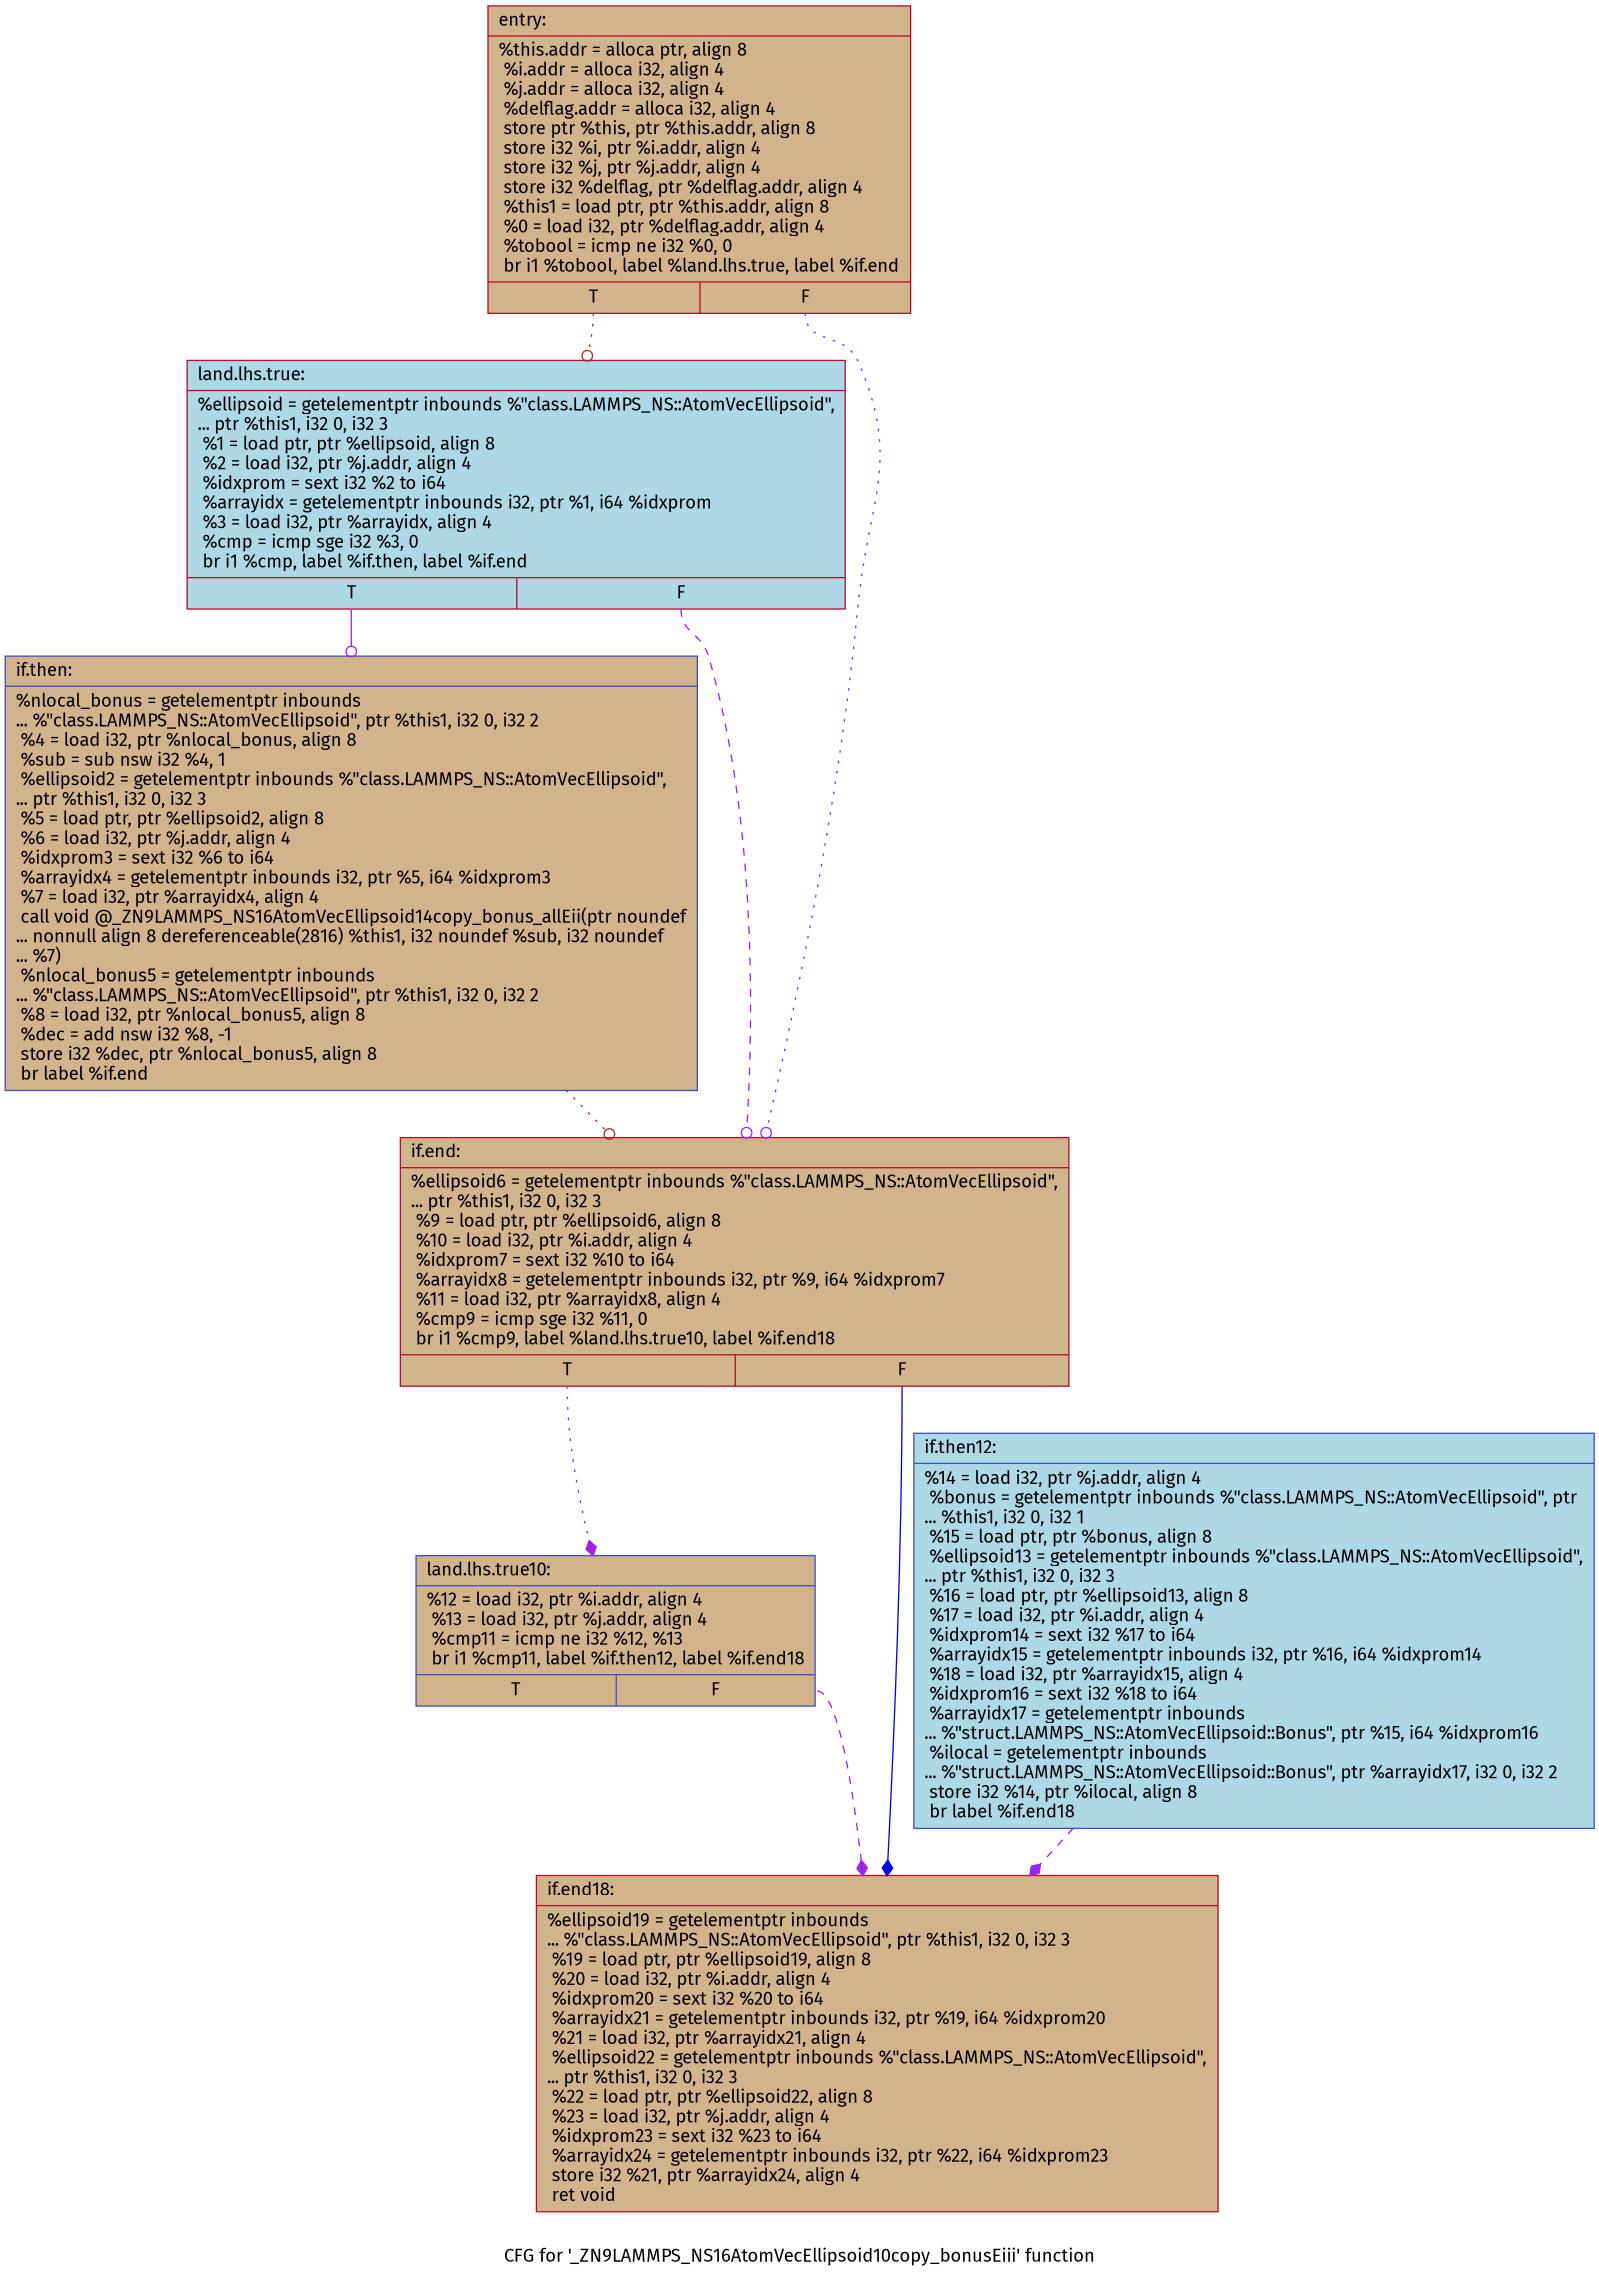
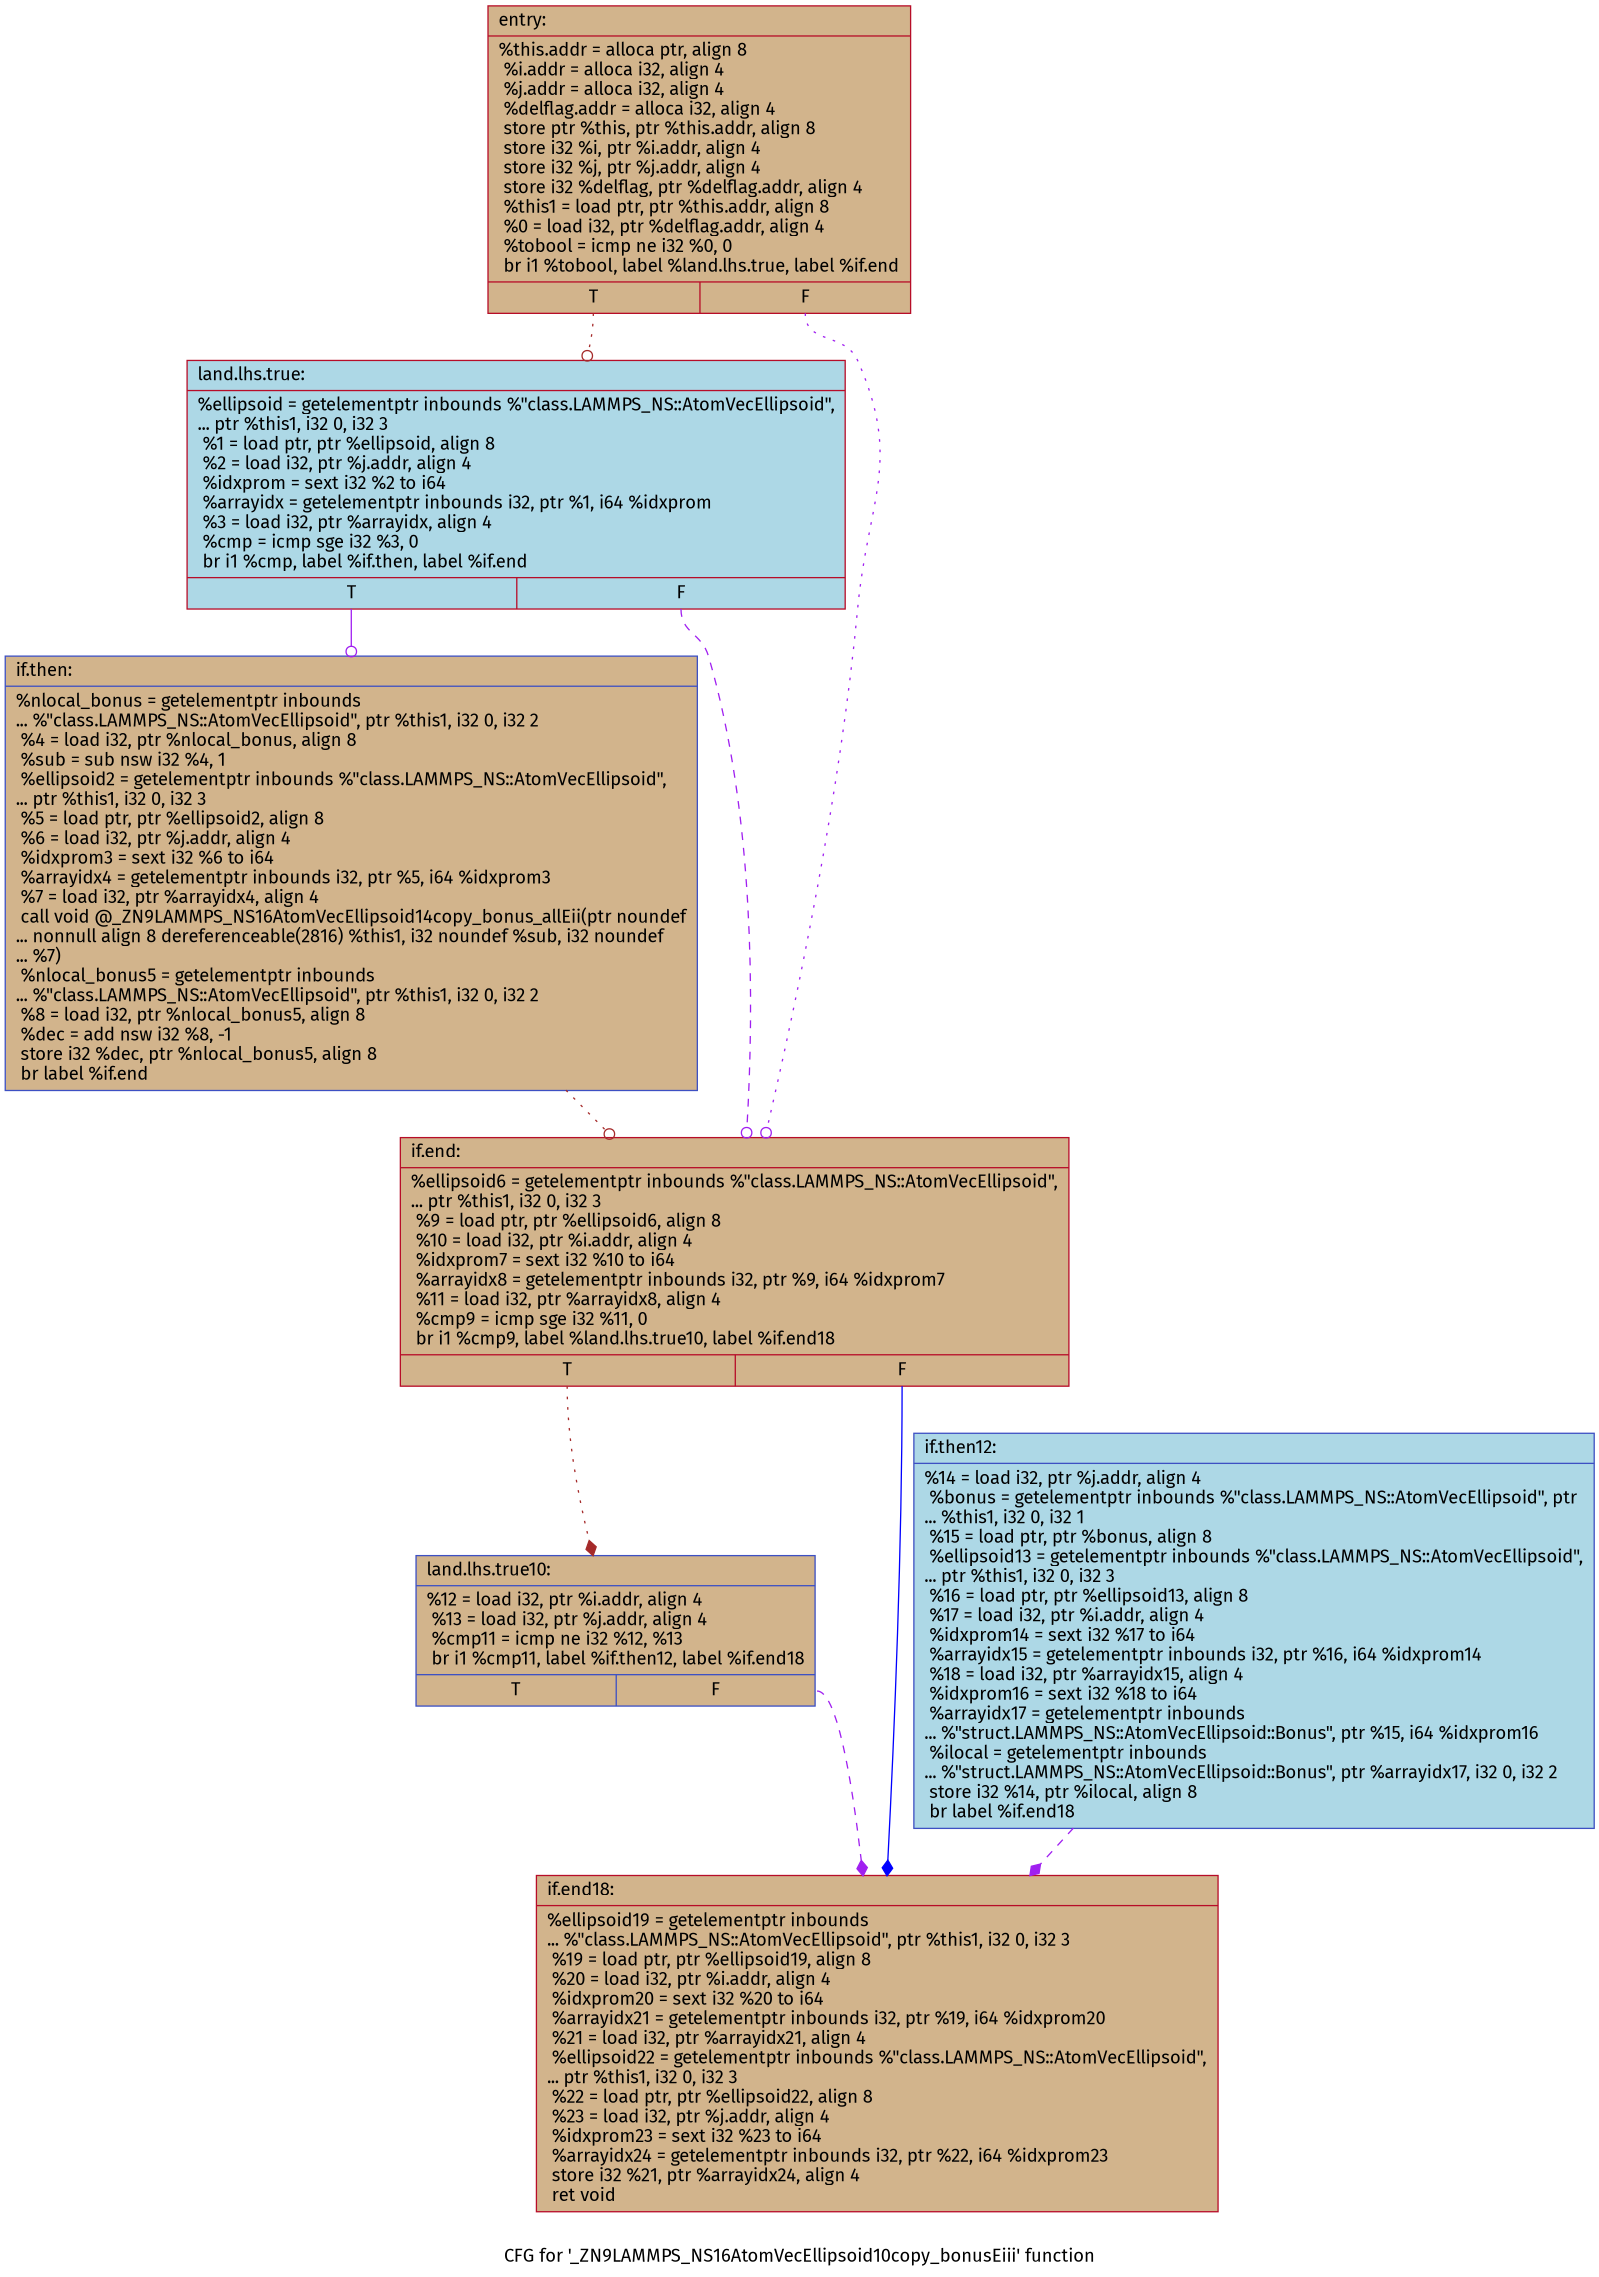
edge "if.end:" -> "land.lhs.true10:": color purple -> brown
